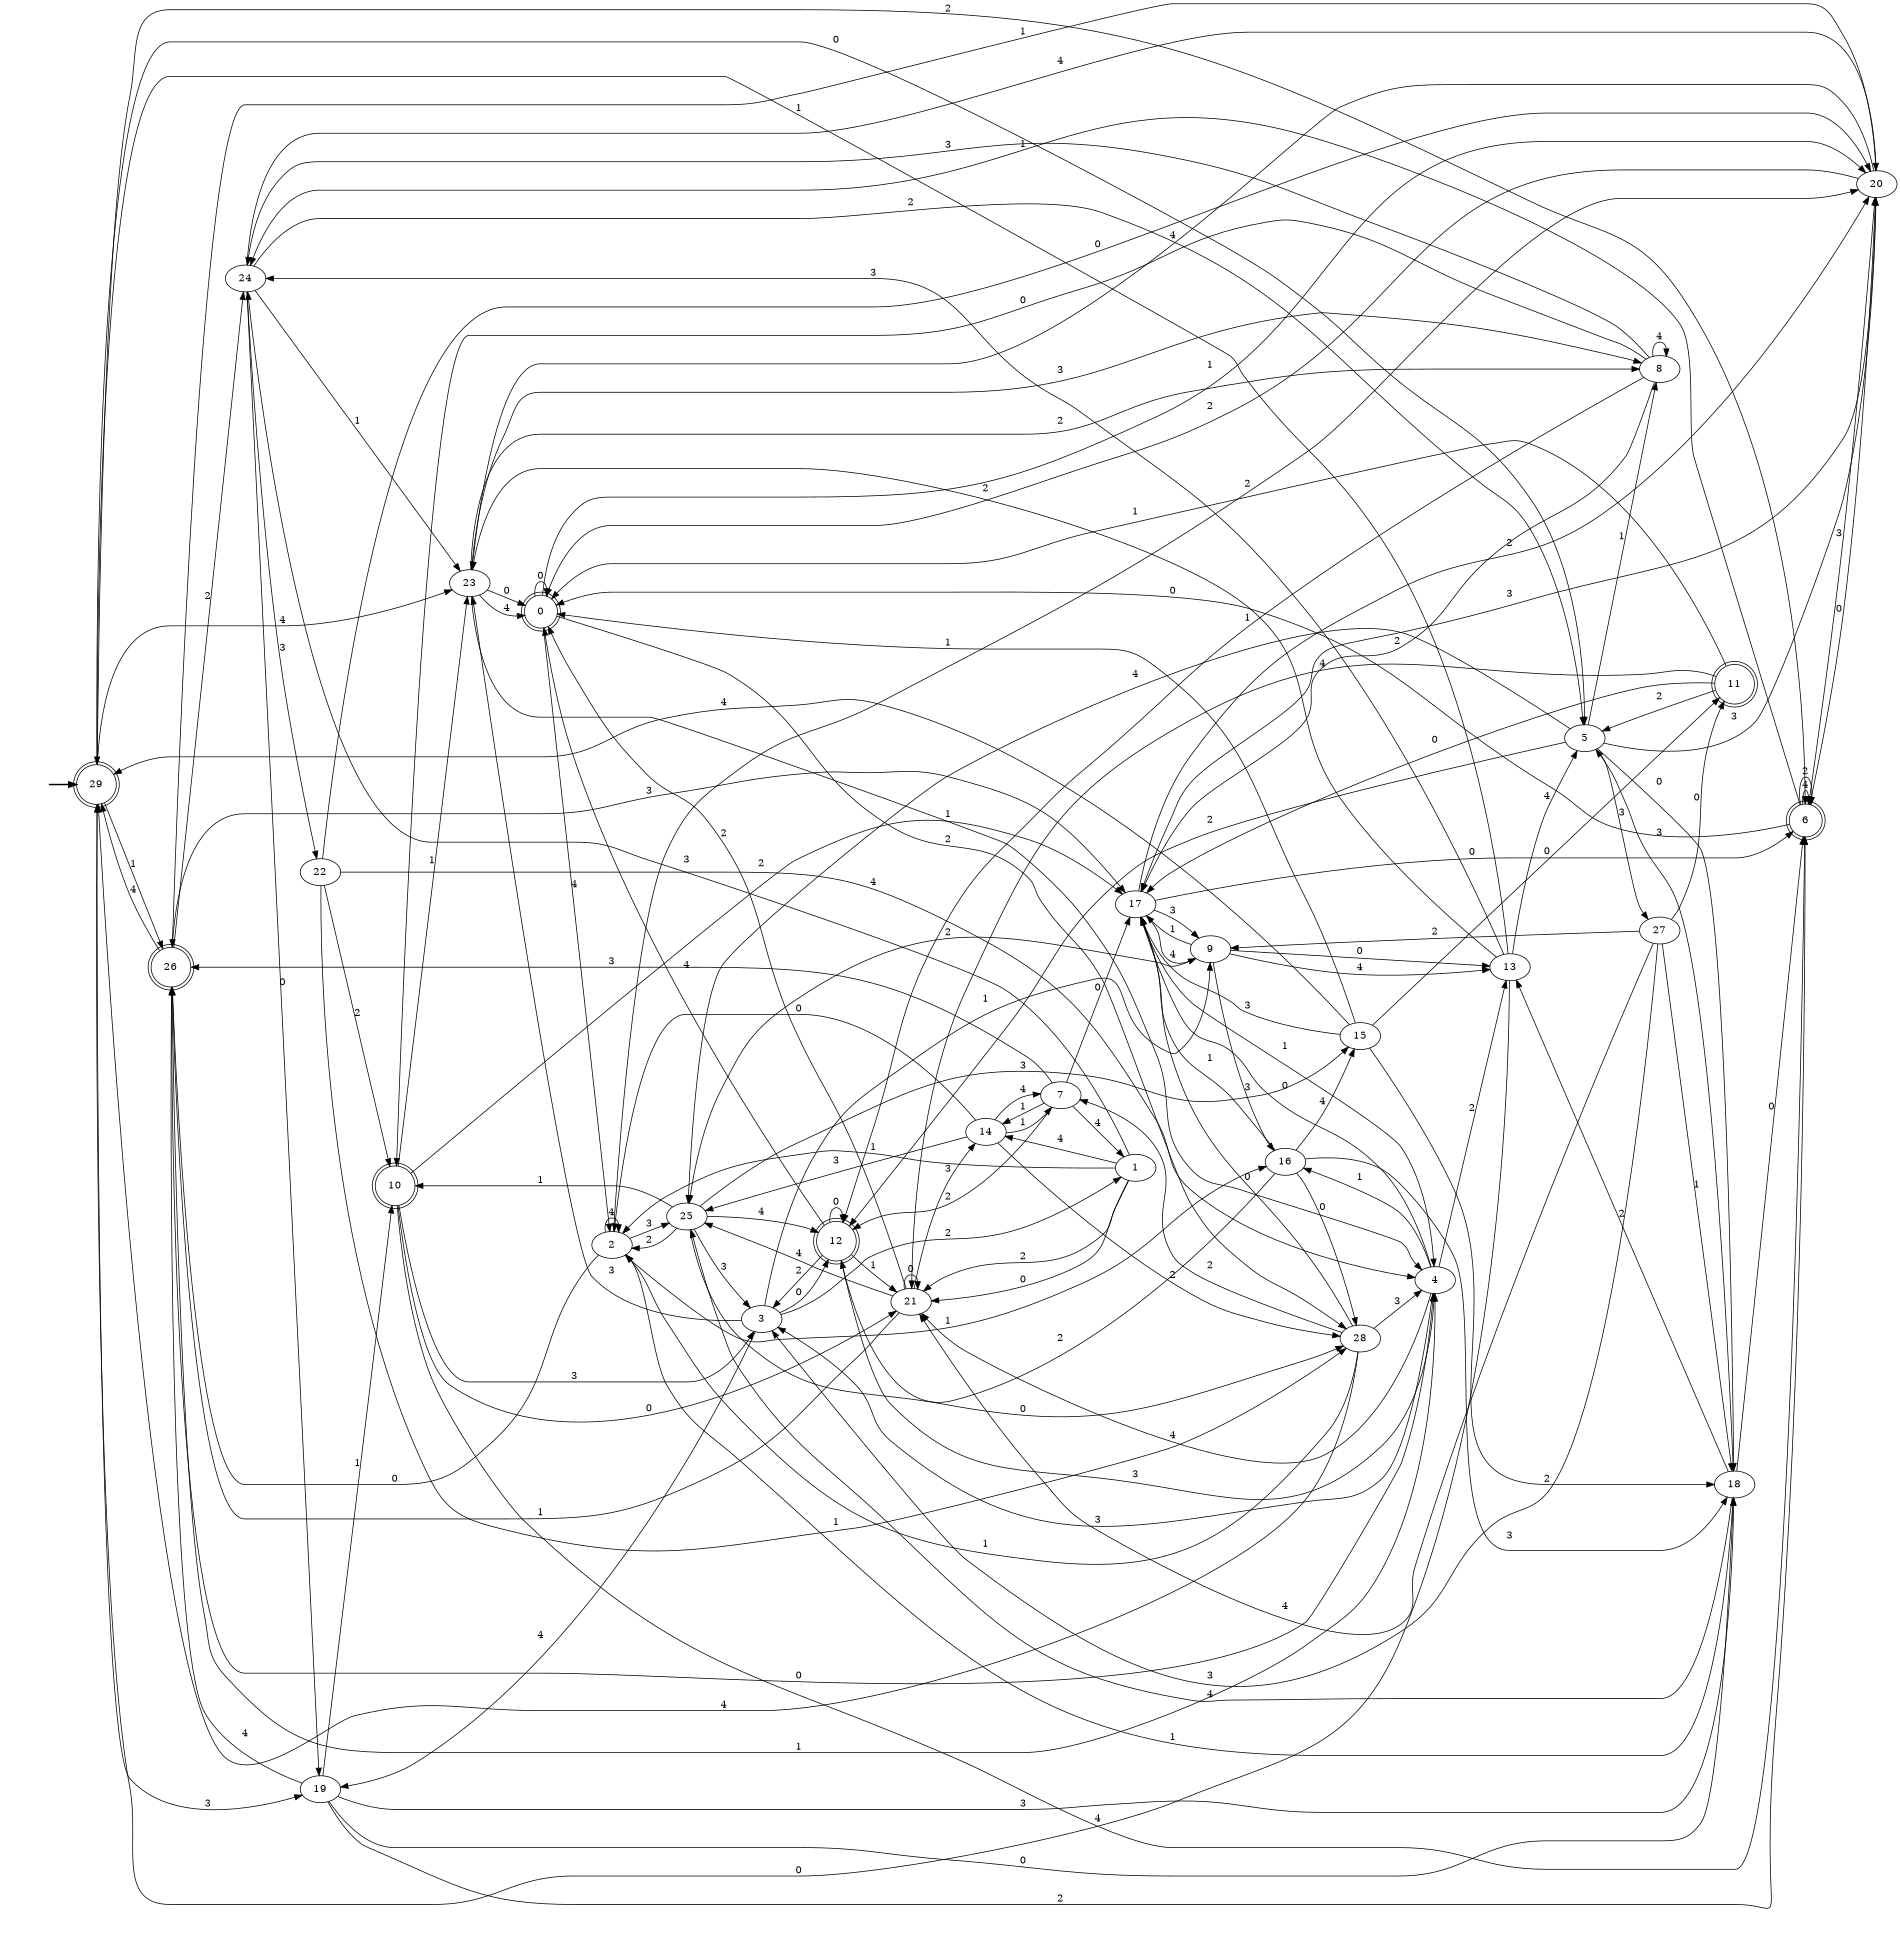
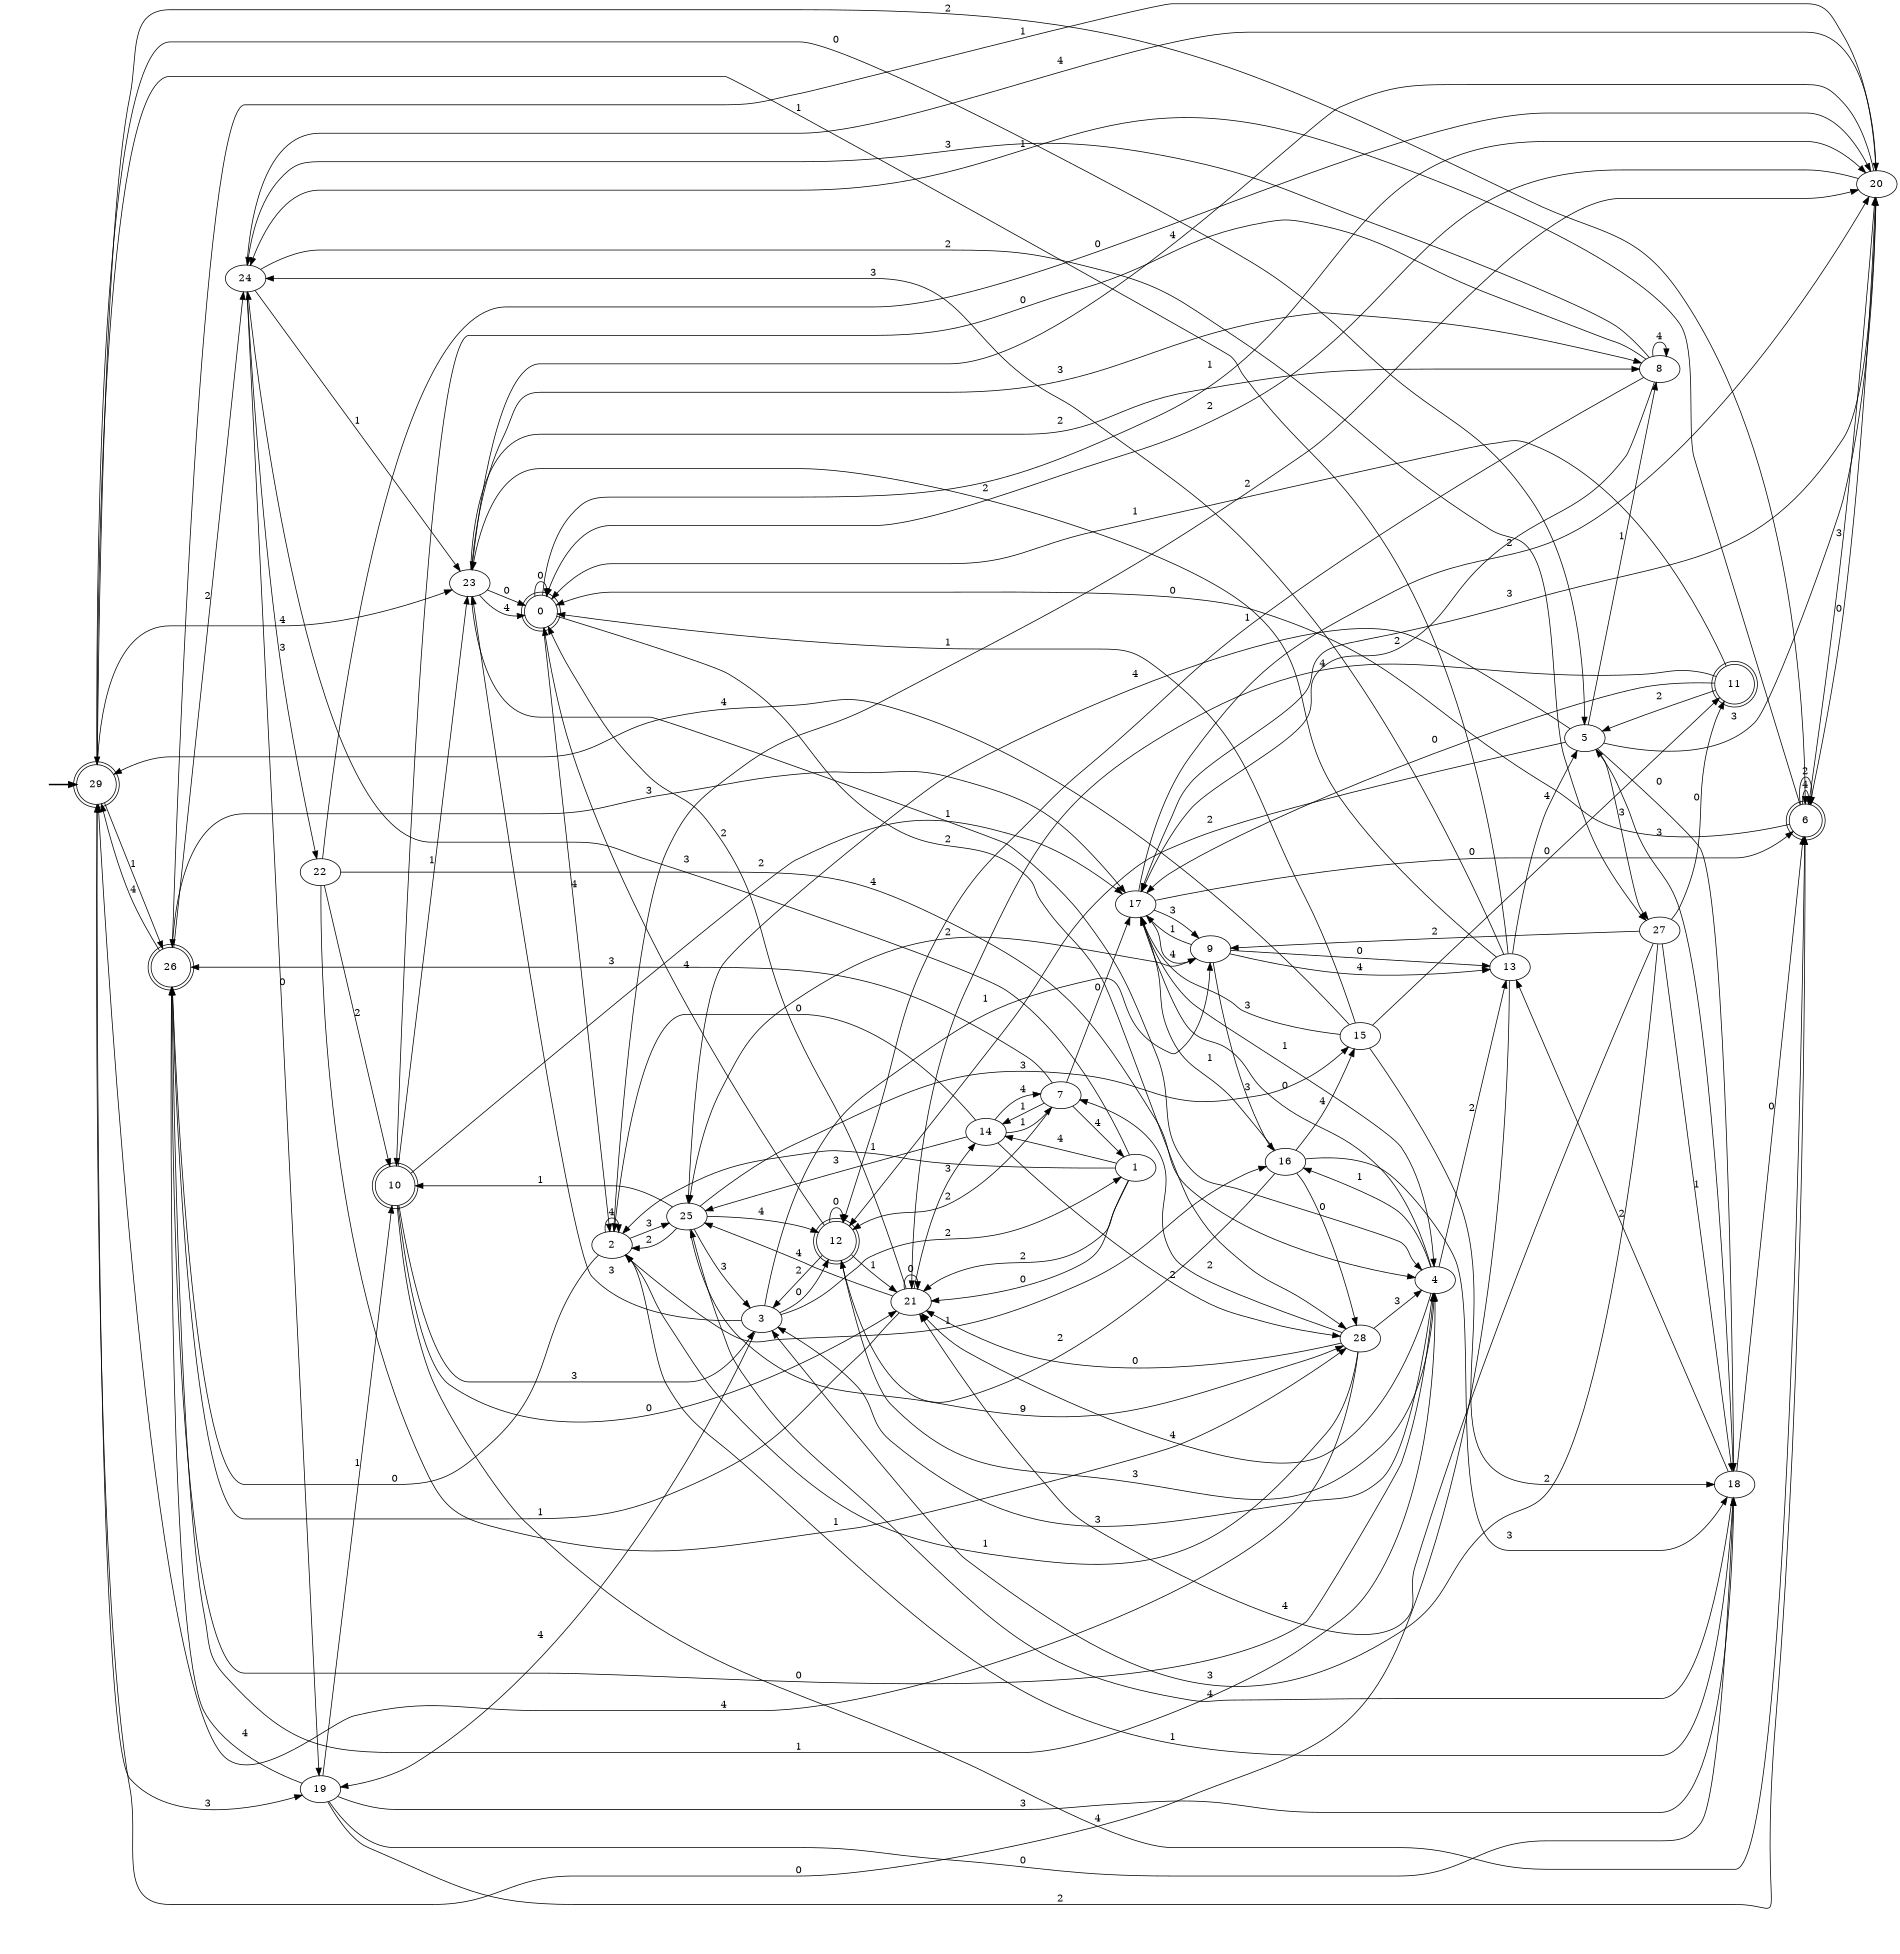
edge "24" -> "5": now "24" -> "27"
edge "28" -> "17": now "28" -> "21"
edge "25" -> "28": label "0" -> "9"
